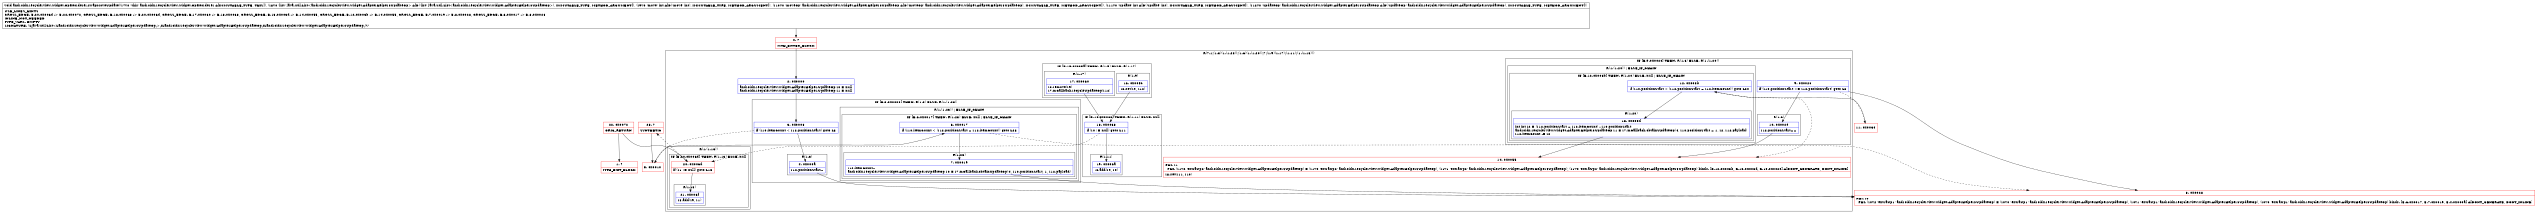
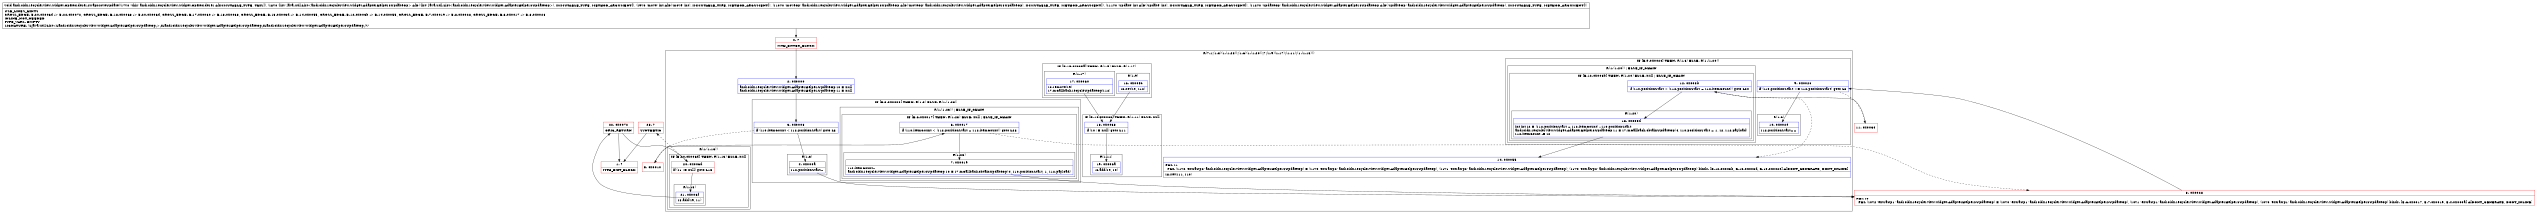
edge "18: 0x0068" -> "20: 0x006d": removed
edge "23: ?" -> "5: 0x0010": now "23: ?" -> "1: ?"
edge "10: 0x002e" -> "14: 0x0055": removed
edge "9: 0x002c" -> "8: 0x0028": reversed
node "14: 0x0055": color red -> blue
edge "21: 0x006f" -> "22: 0x0072": added
